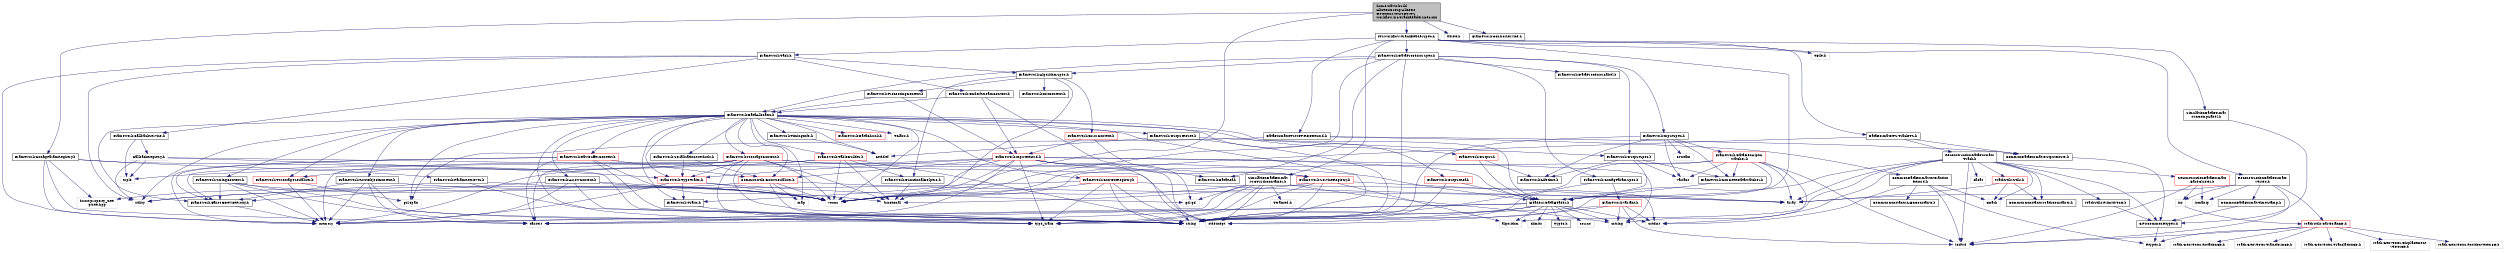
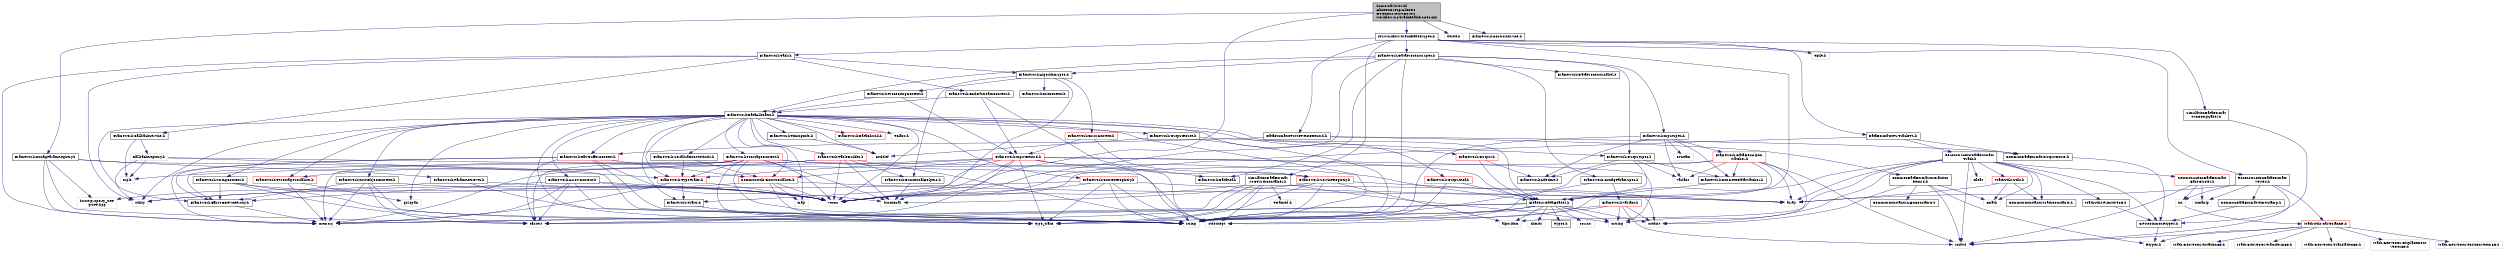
edge "DataFormatsITSMFT/ROFRecord.h" -> "gsl/span": now "DataFormatsITSMFT/ROFRecord.h" -> "Framework/RawBufferContext.h"
edge "Framework/ArrowContext.h" -> "cassert": added
edge "Framework/StringContext.h" -> "memory": removed
node "gsl/gsl": removed
